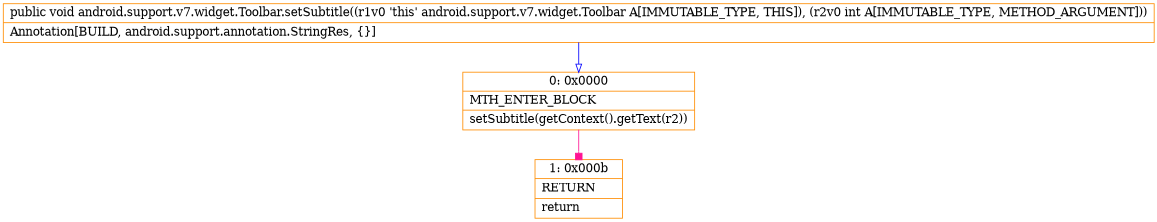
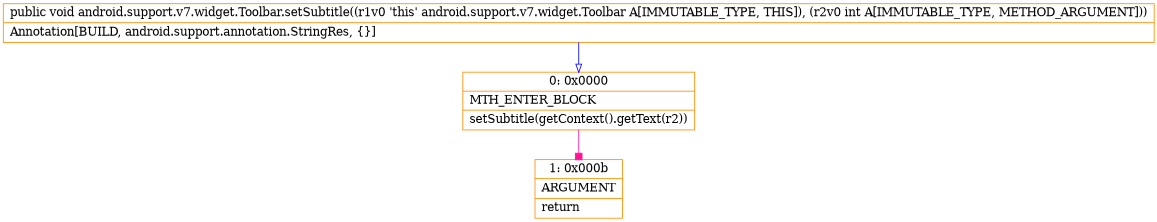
node "1: 0x000b": text "RETURN" -> "ARGUMENT"
